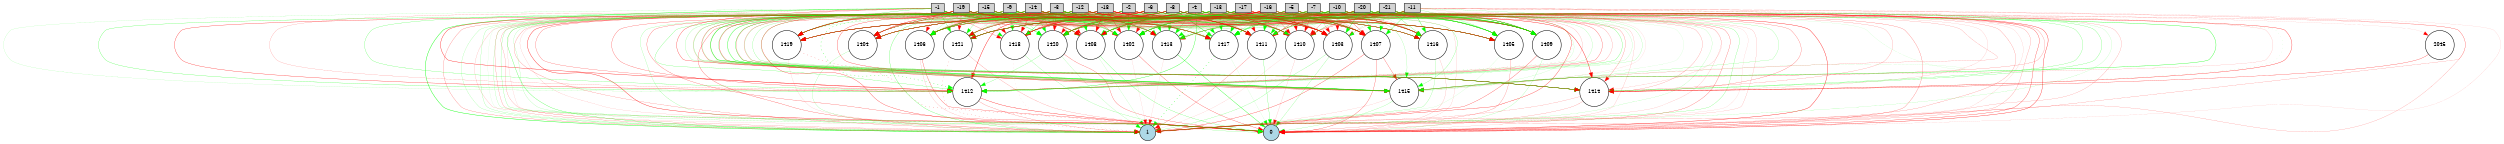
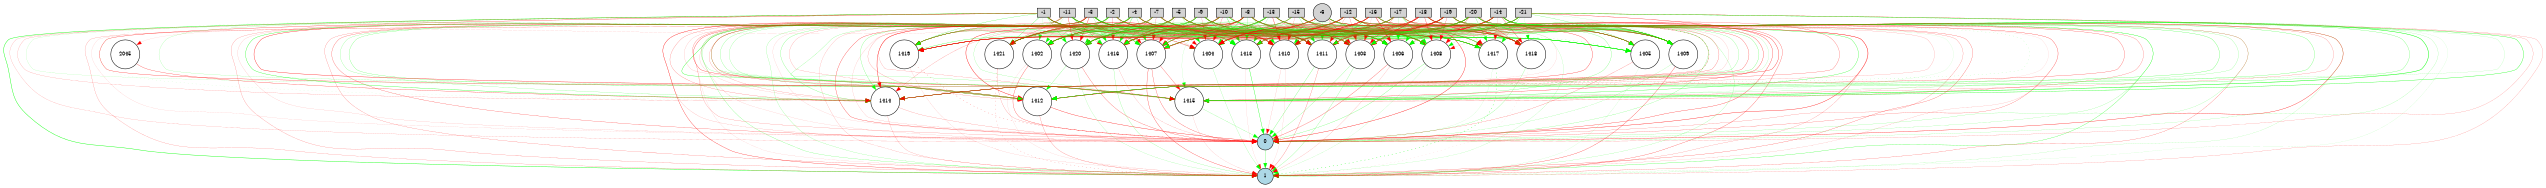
node "-6": shape box -> circle
edge "-8" -> "1": now "0" -> "1"
